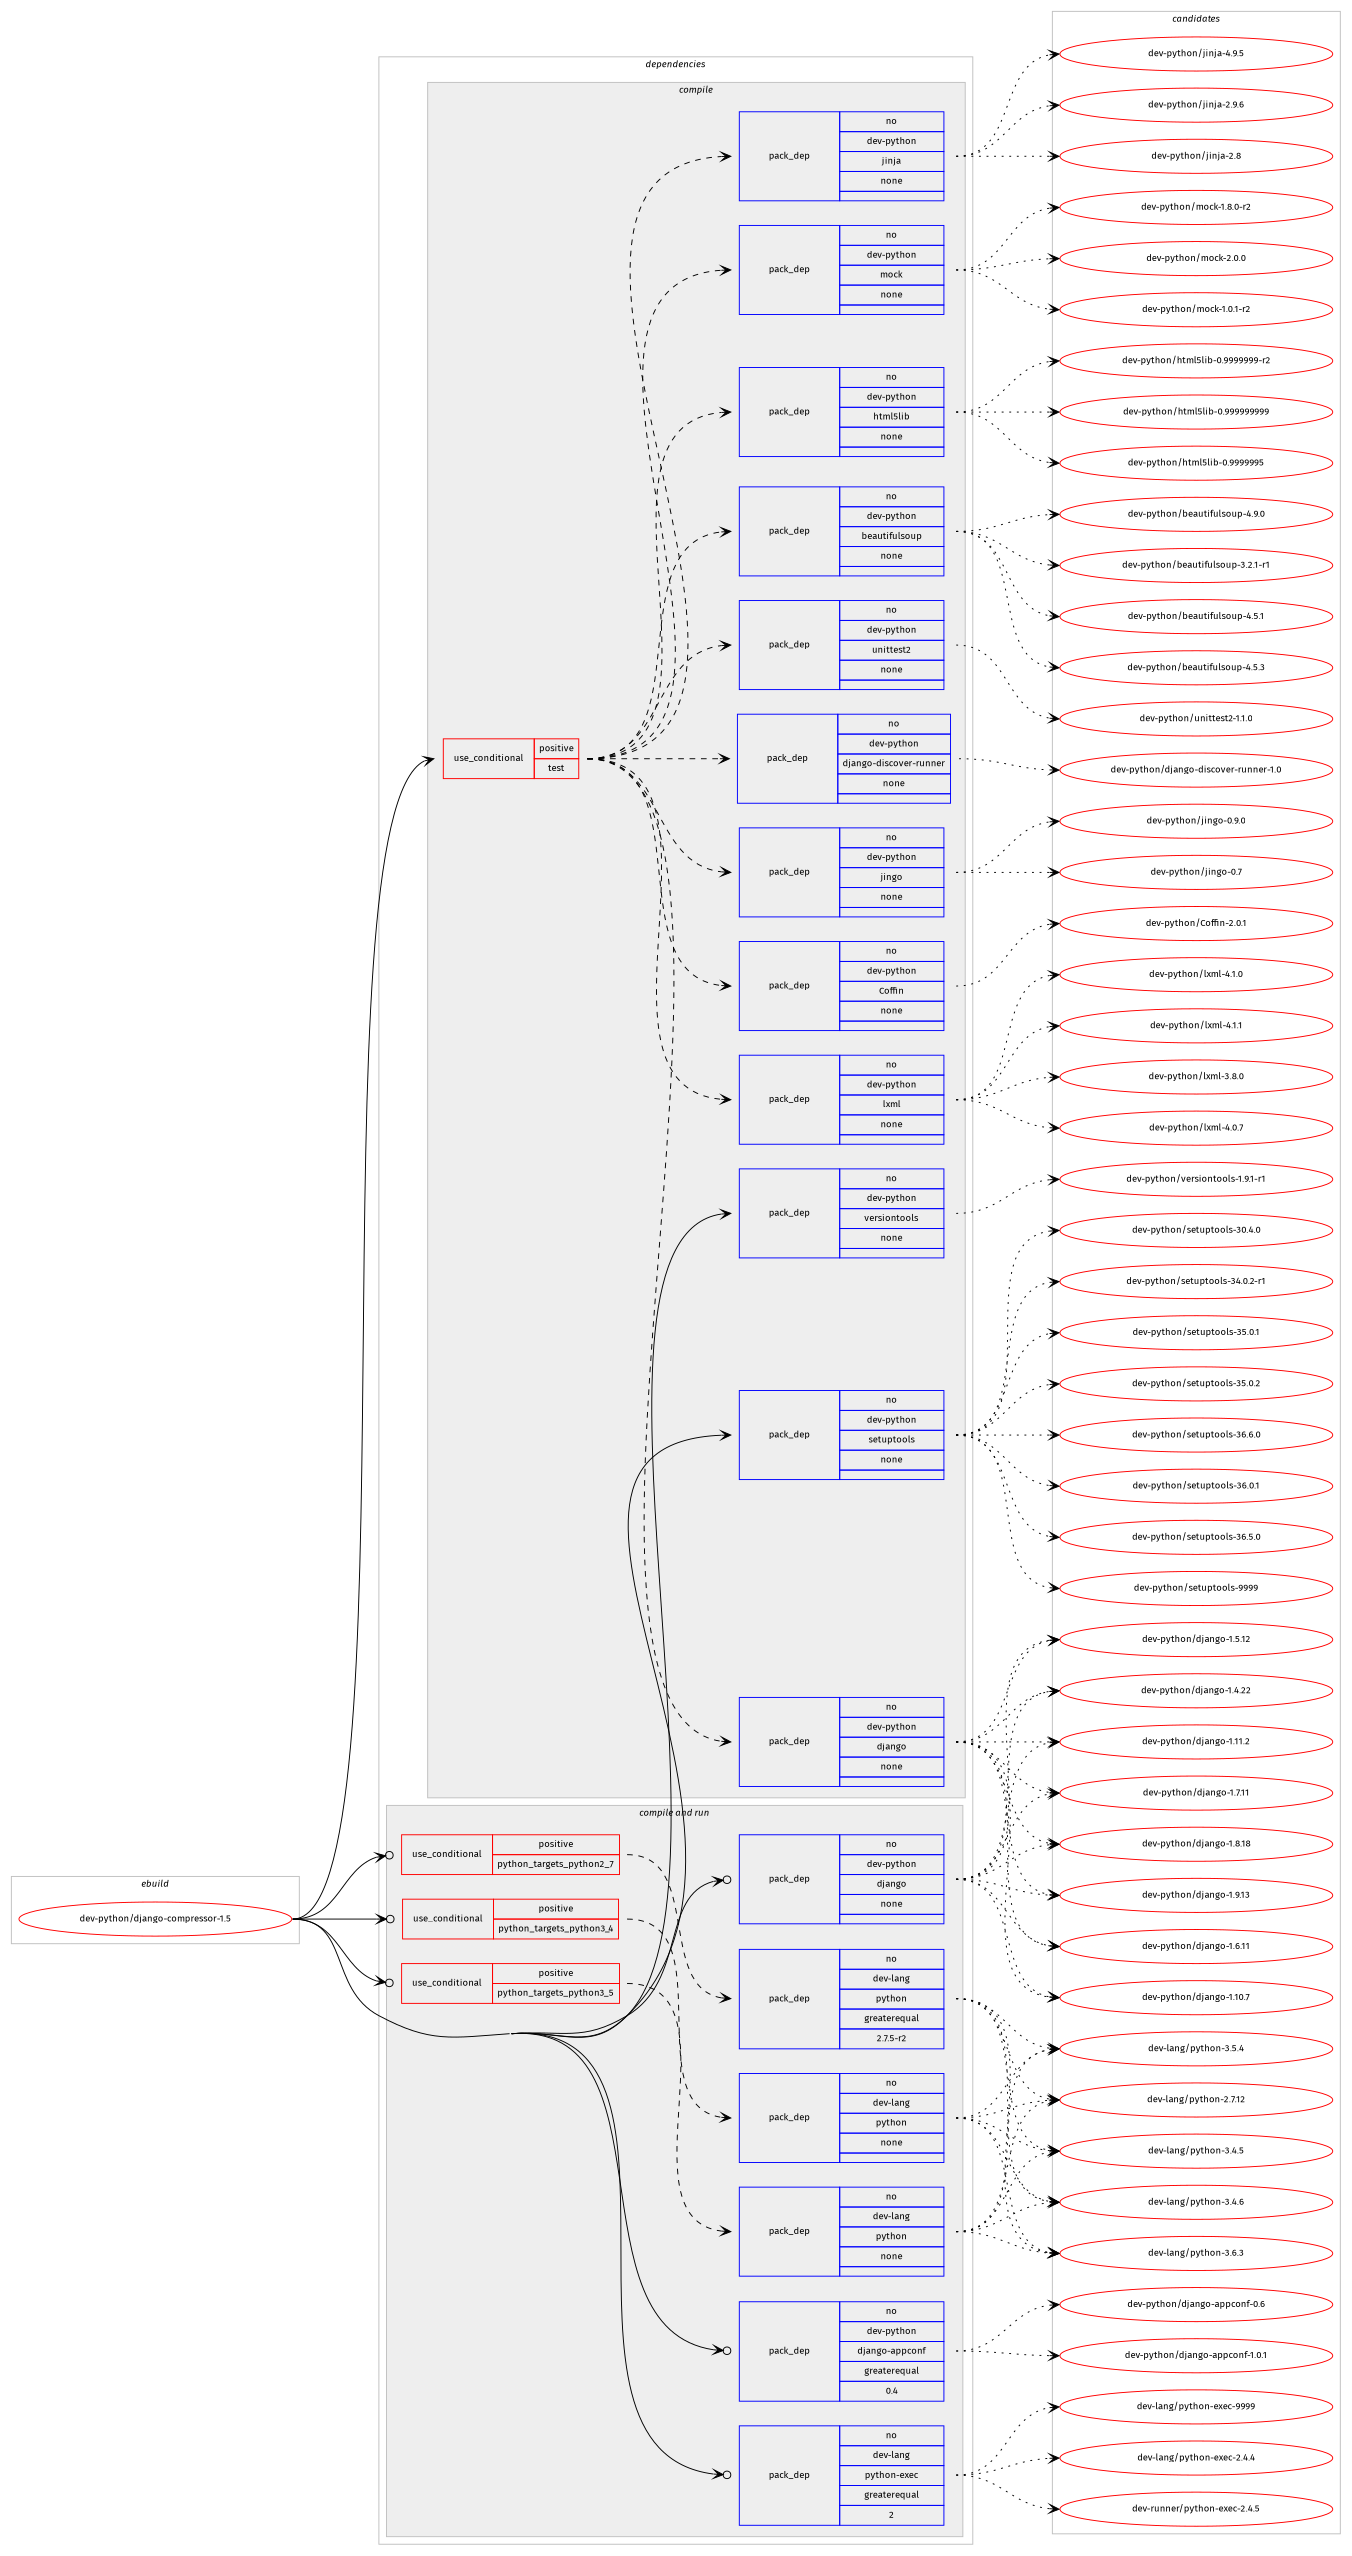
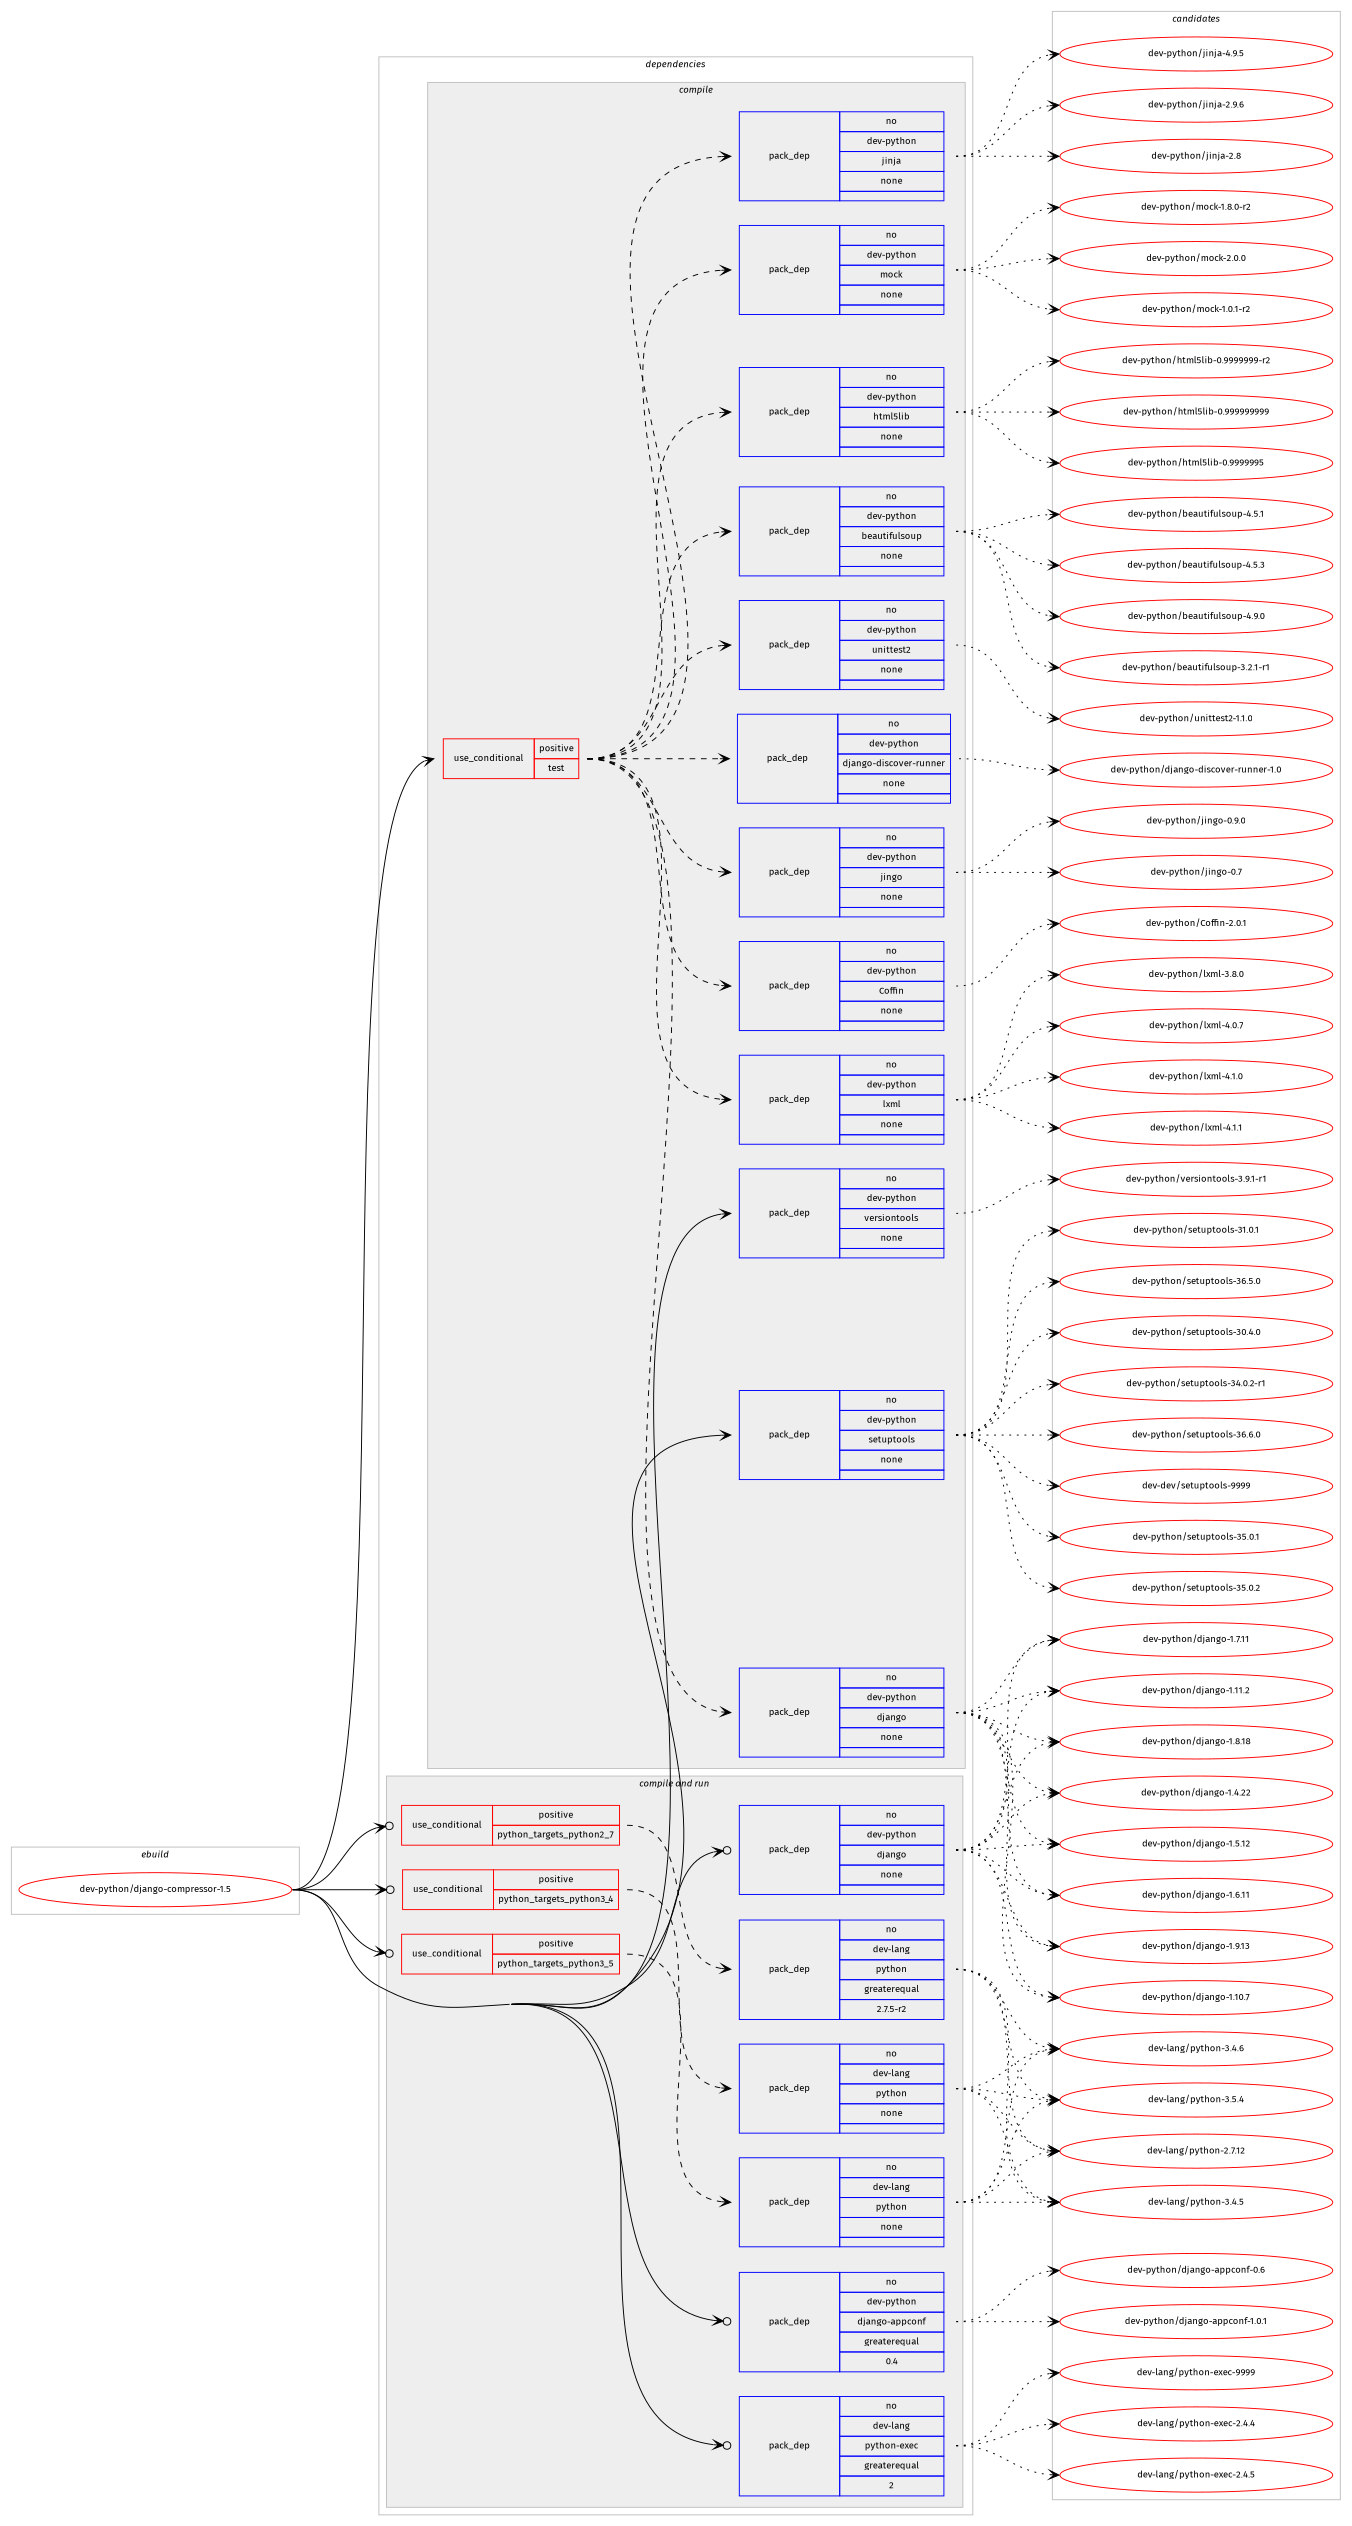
node "dev-python/versiontools-1.9.1-r1": label "dev-python/versiontools-1.9.1-r1" -> "dev-python/versiontools-3.9.1-r1"
node "dev-python/setuptools-36.0.1": label "dev-python/setuptools-36.0.1" -> "dev-python/setuptools-31.0.1"
node "dev-python/setuptools-9999": label "dev-python/setuptools-9999" -> "dev-dev/setuptools-9999"
node "dev-lang/python-3.6.3": removed
node "dev-runner/python-exec-2.4.5": label "dev-runner/python-exec-2.4.5" -> "dev-lang/python-exec-2.4.5"
